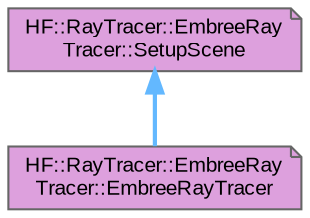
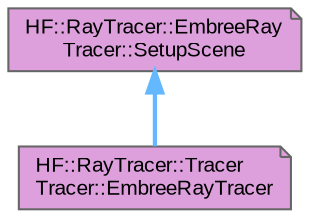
node "HF::RayTracer::EmbreeRay Tracer::EmbreeRayTracer": label "HF::RayTracer::EmbreeRay Tracer::EmbreeRayTracer" -> "HF::RayTracer::Tracer Tracer::EmbreeRayTracer"
